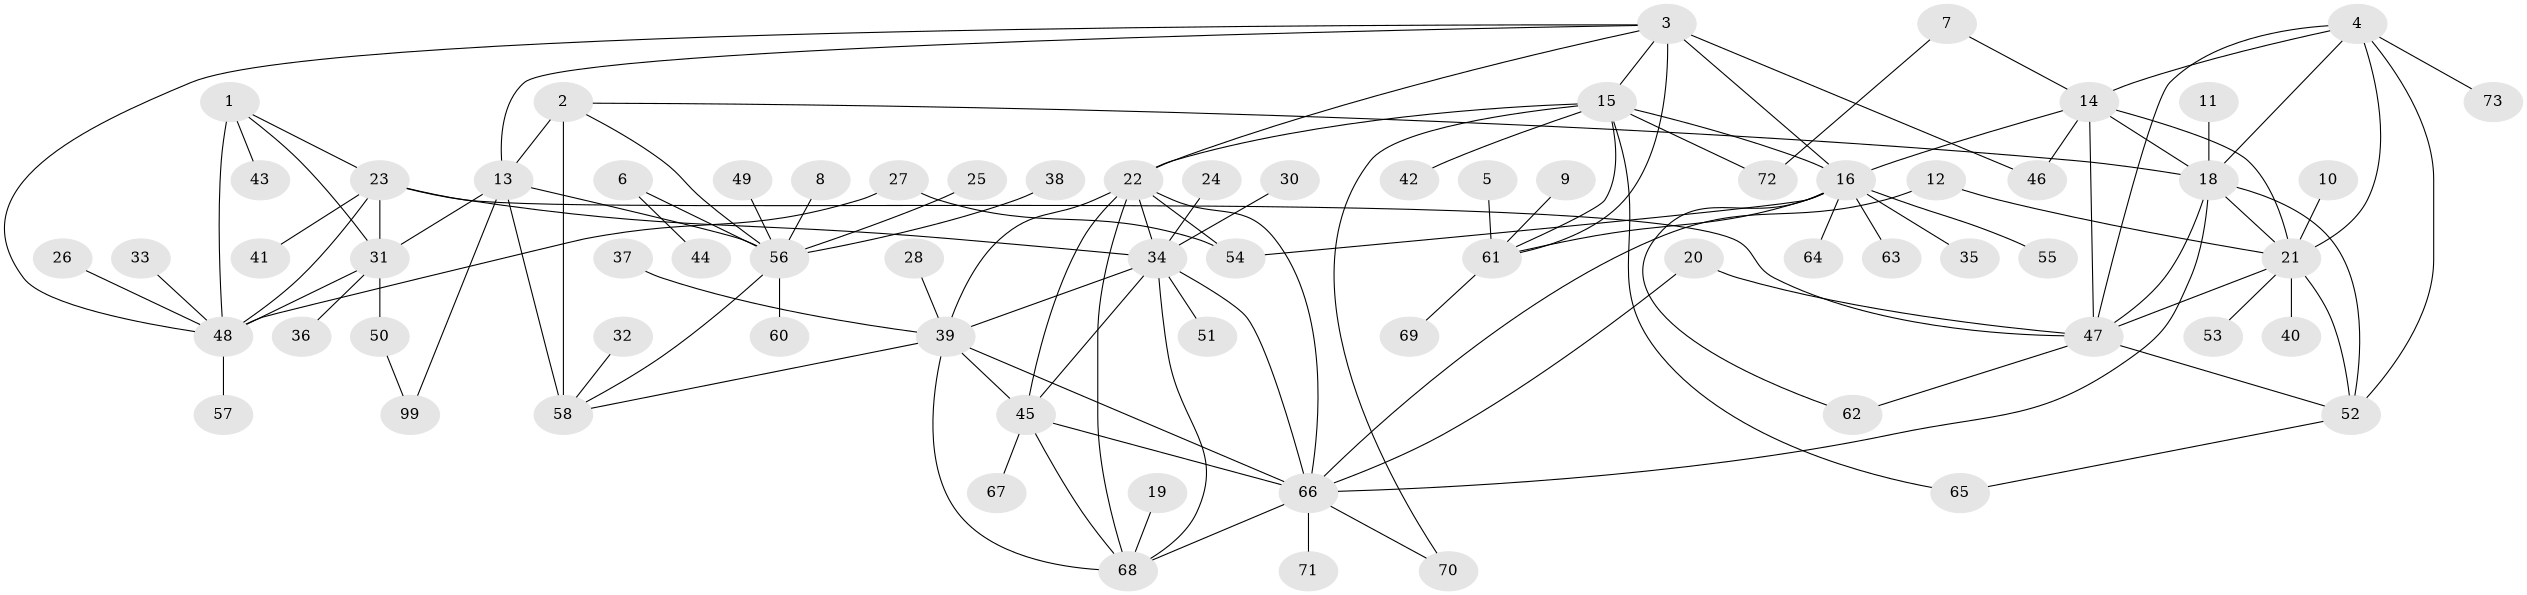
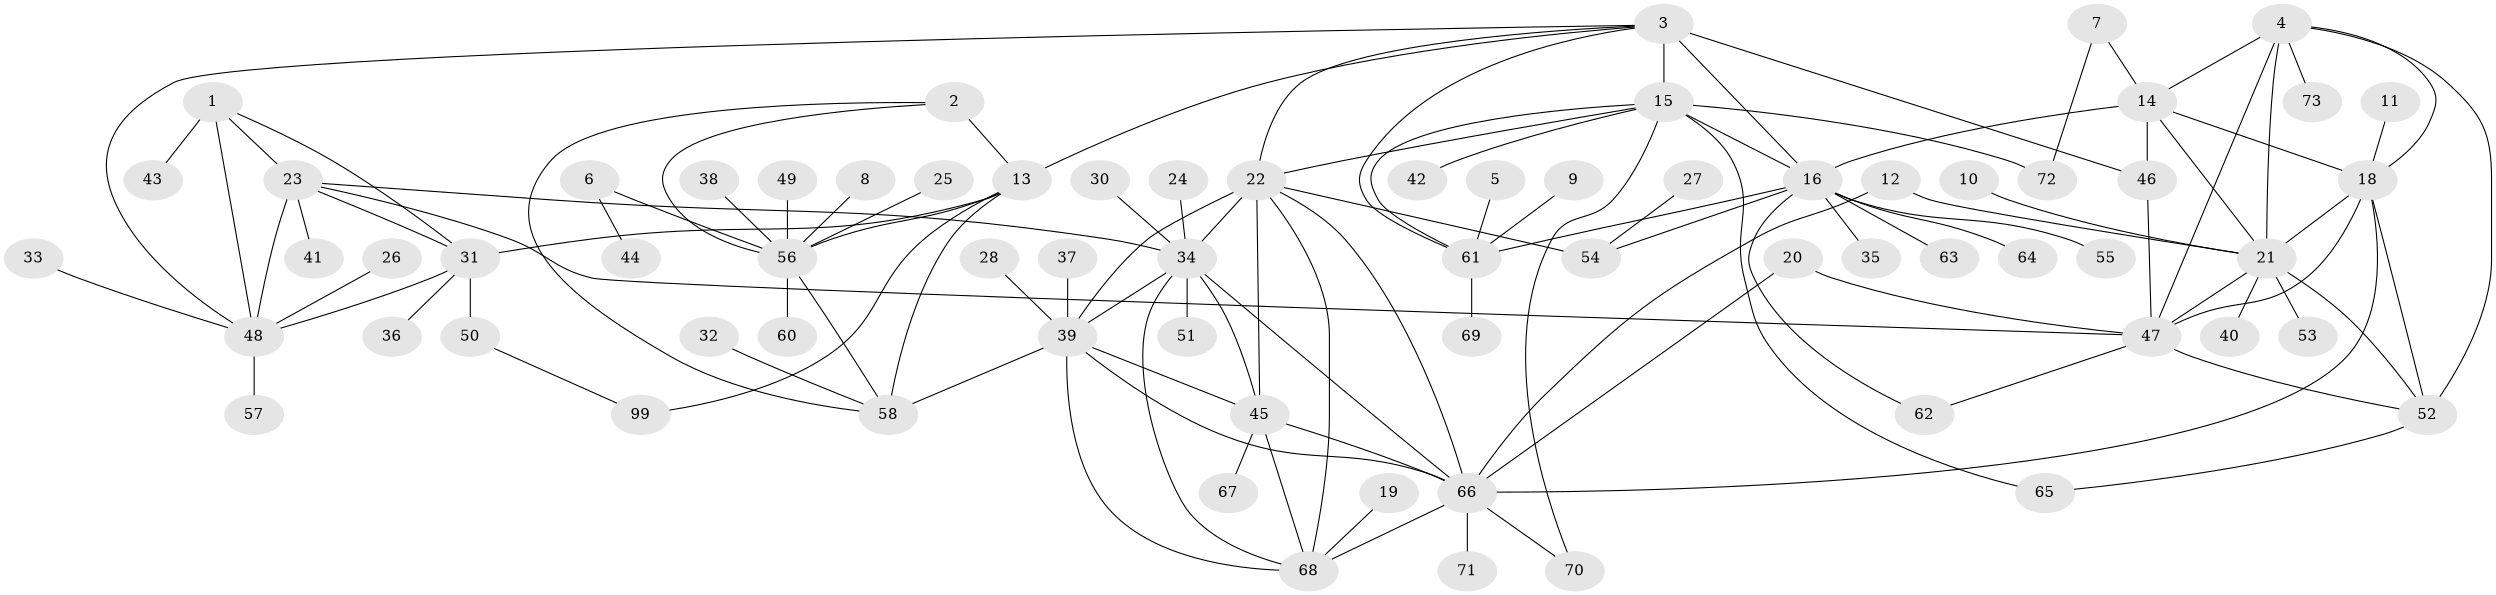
edge "2" -- "18": removed
edge "14" -- "47": now "46" -- "47"
edge "27" -- "48": removed
